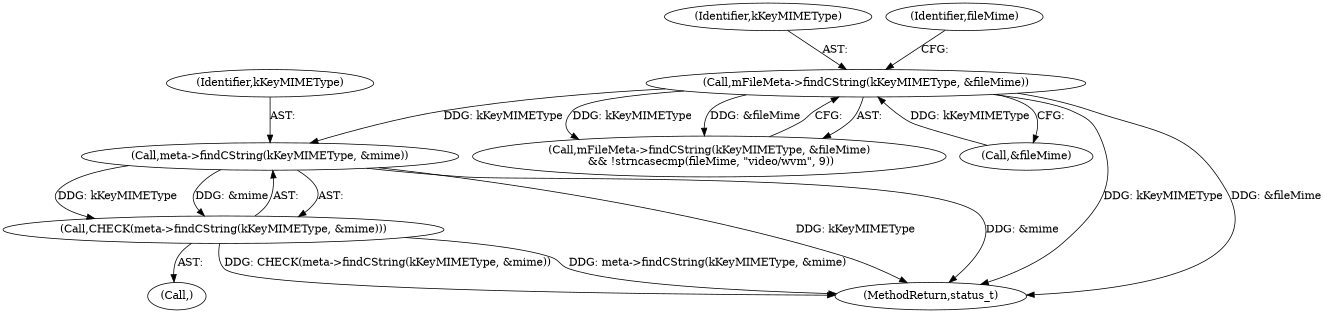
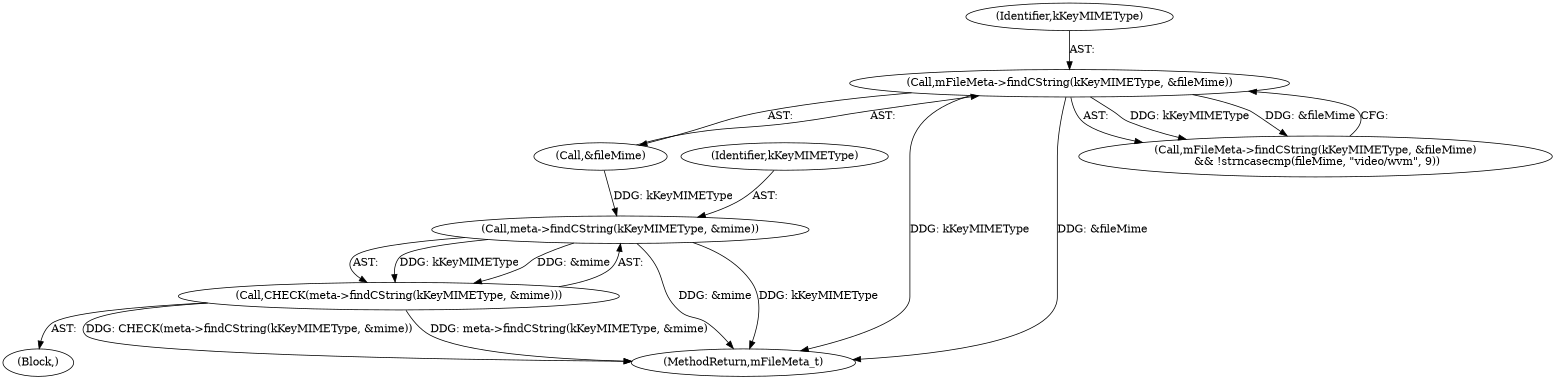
node "(Identifier,fileMime)": removed
edge "(Call,mFileMeta->findCString(kKeyMIMEType, &fileMime))" -> "(Call,meta->findCString(kKeyMIMEType, &mime))": now "(Call,&fileMime)" -> "(Call,meta->findCString(kKeyMIMEType, &mime))"
edge "(Call,&fileMime)" -> "(Call,mFileMeta->findCString(kKeyMIMEType, &fileMime))": label "DDG: kKeyMIMEType" -> "AST: "
edge "(Call,mFileMeta->findCString(kKeyMIMEType, &fileMime))" -> "(Call,&fileMime)": label "CFG: " -> "AST: "
node "(Call,)": label "(Call,)" -> "(Block,)"
node "(MethodReturn,status_t)": label "(MethodReturn,status_t)" -> "(MethodReturn,mFileMeta_t)"
